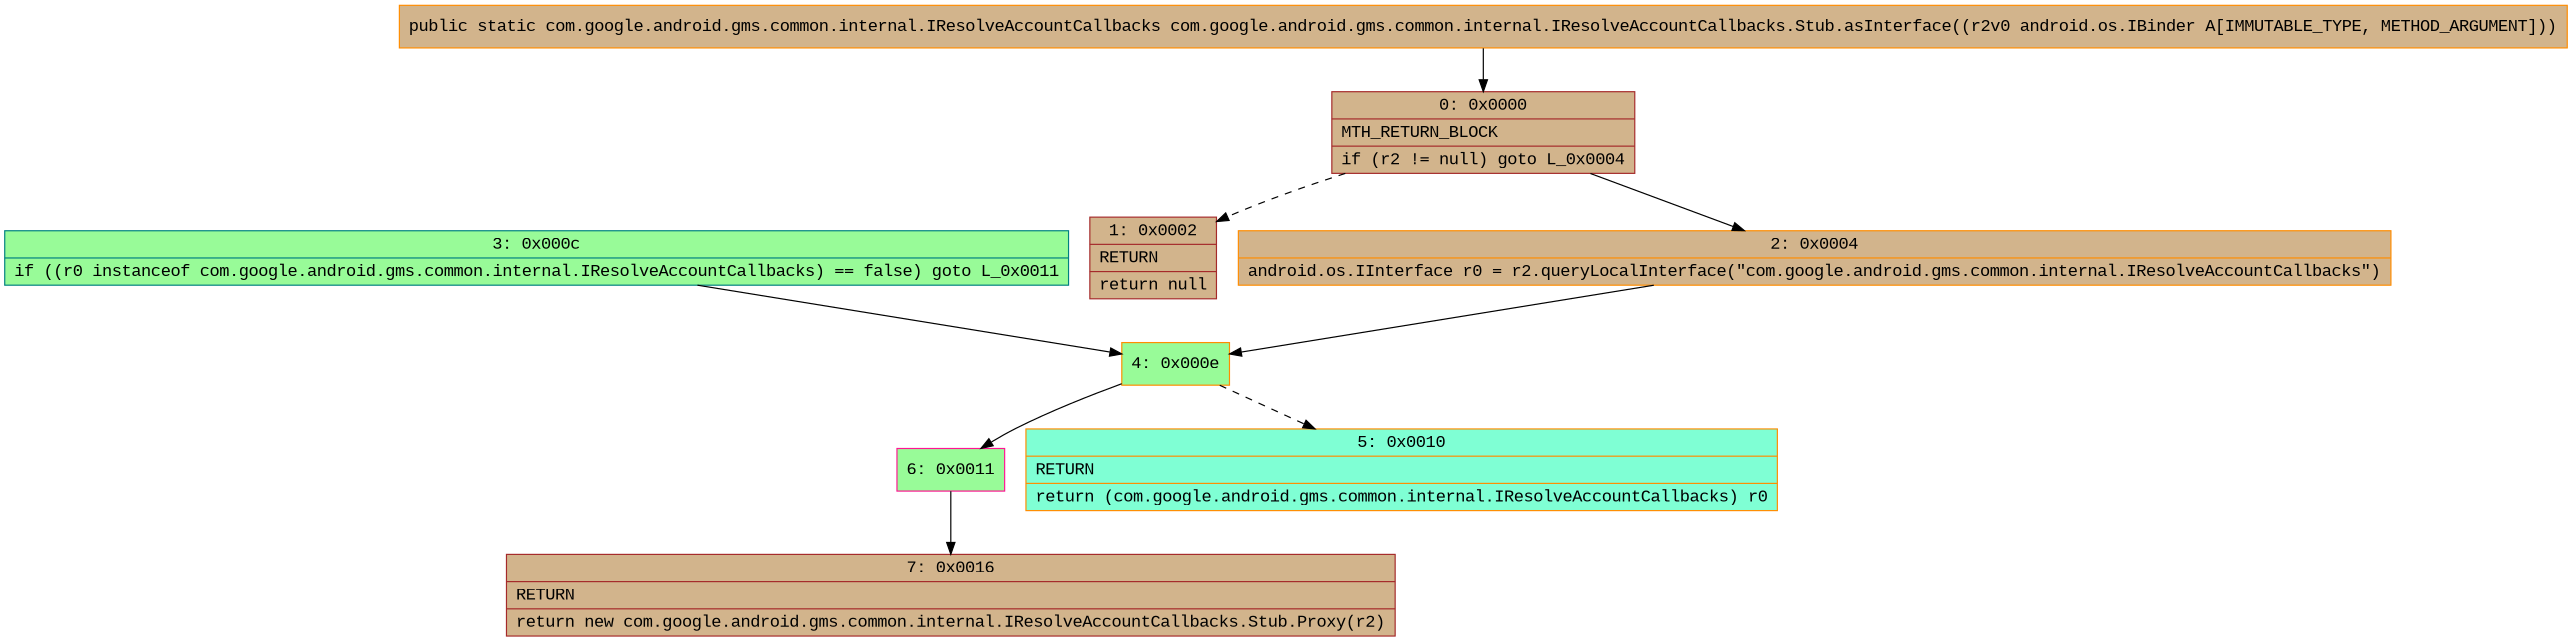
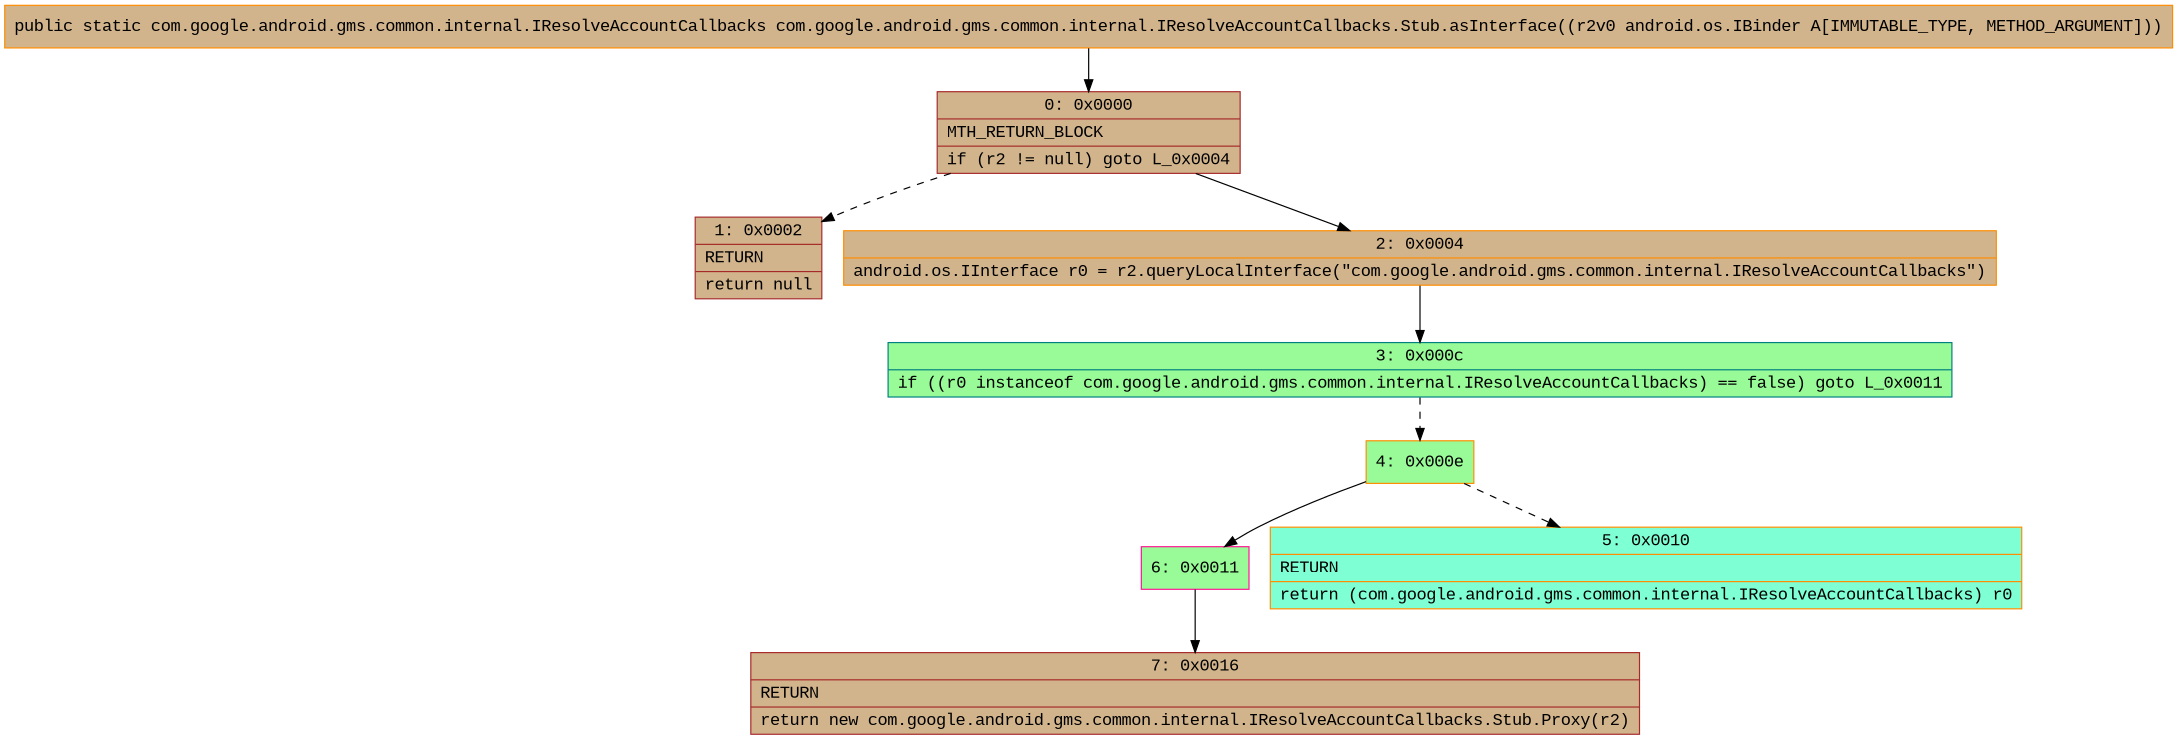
edge "3: 0x000c" -> "4: 0x000e": style solid -> dashed
edge "2: 0x0004" -> "4: 0x000e": now "2: 0x0004" -> "3: 0x000c"
